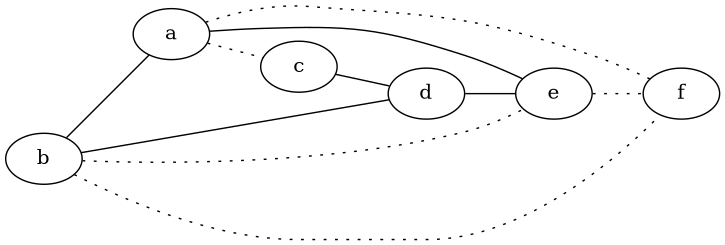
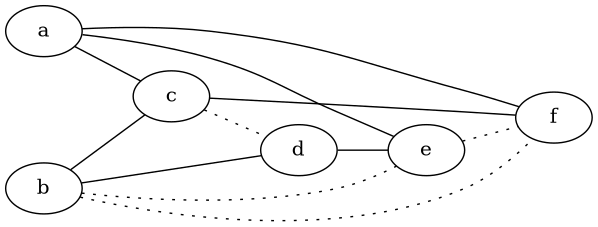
edge "a" -- "f": style dotted -> solid
edge "a" -- "c": style dotted -> solid
edge "c" -- "d": style solid -> dotted
edge "a" -- "b": now "c" -- "b"
edge "c" -- "f": added
